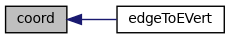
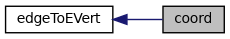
edge "edgeToEVert" -> "coord": reversed
